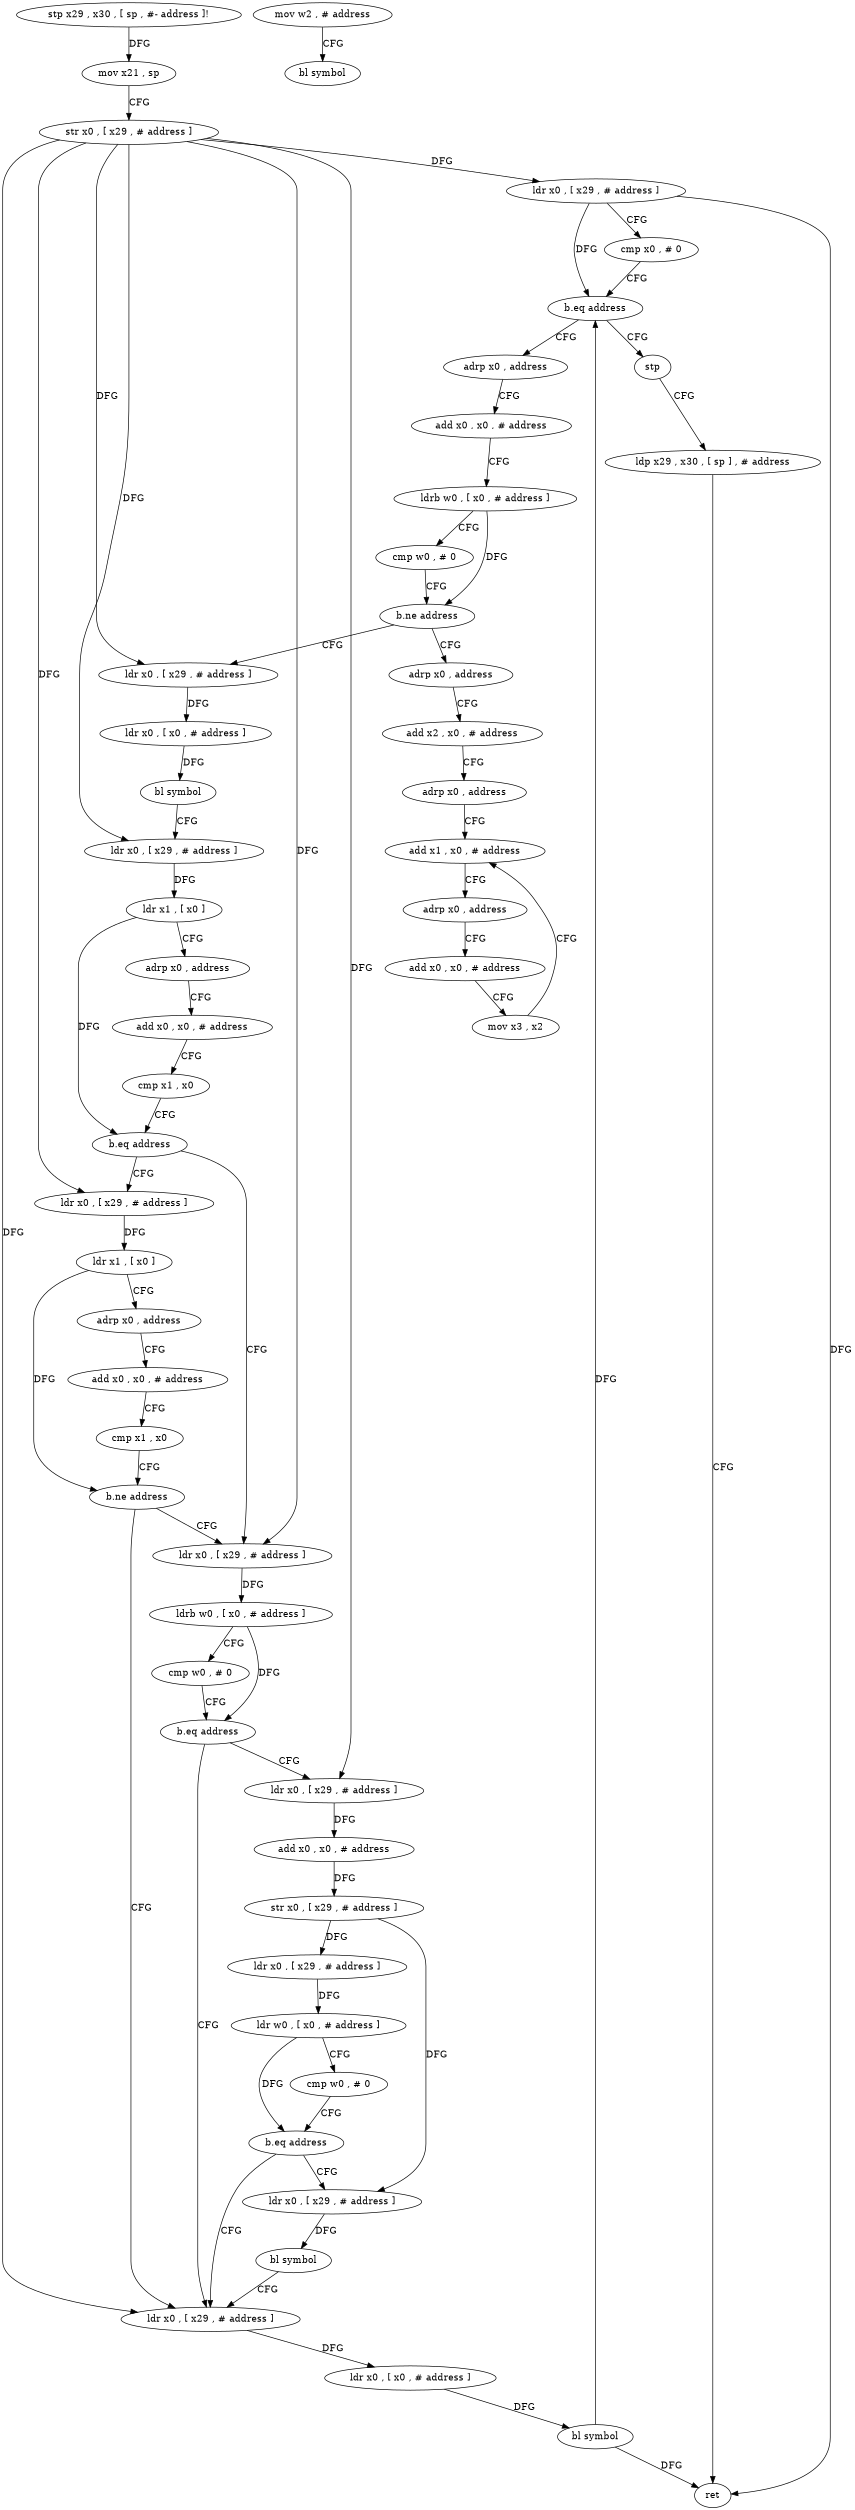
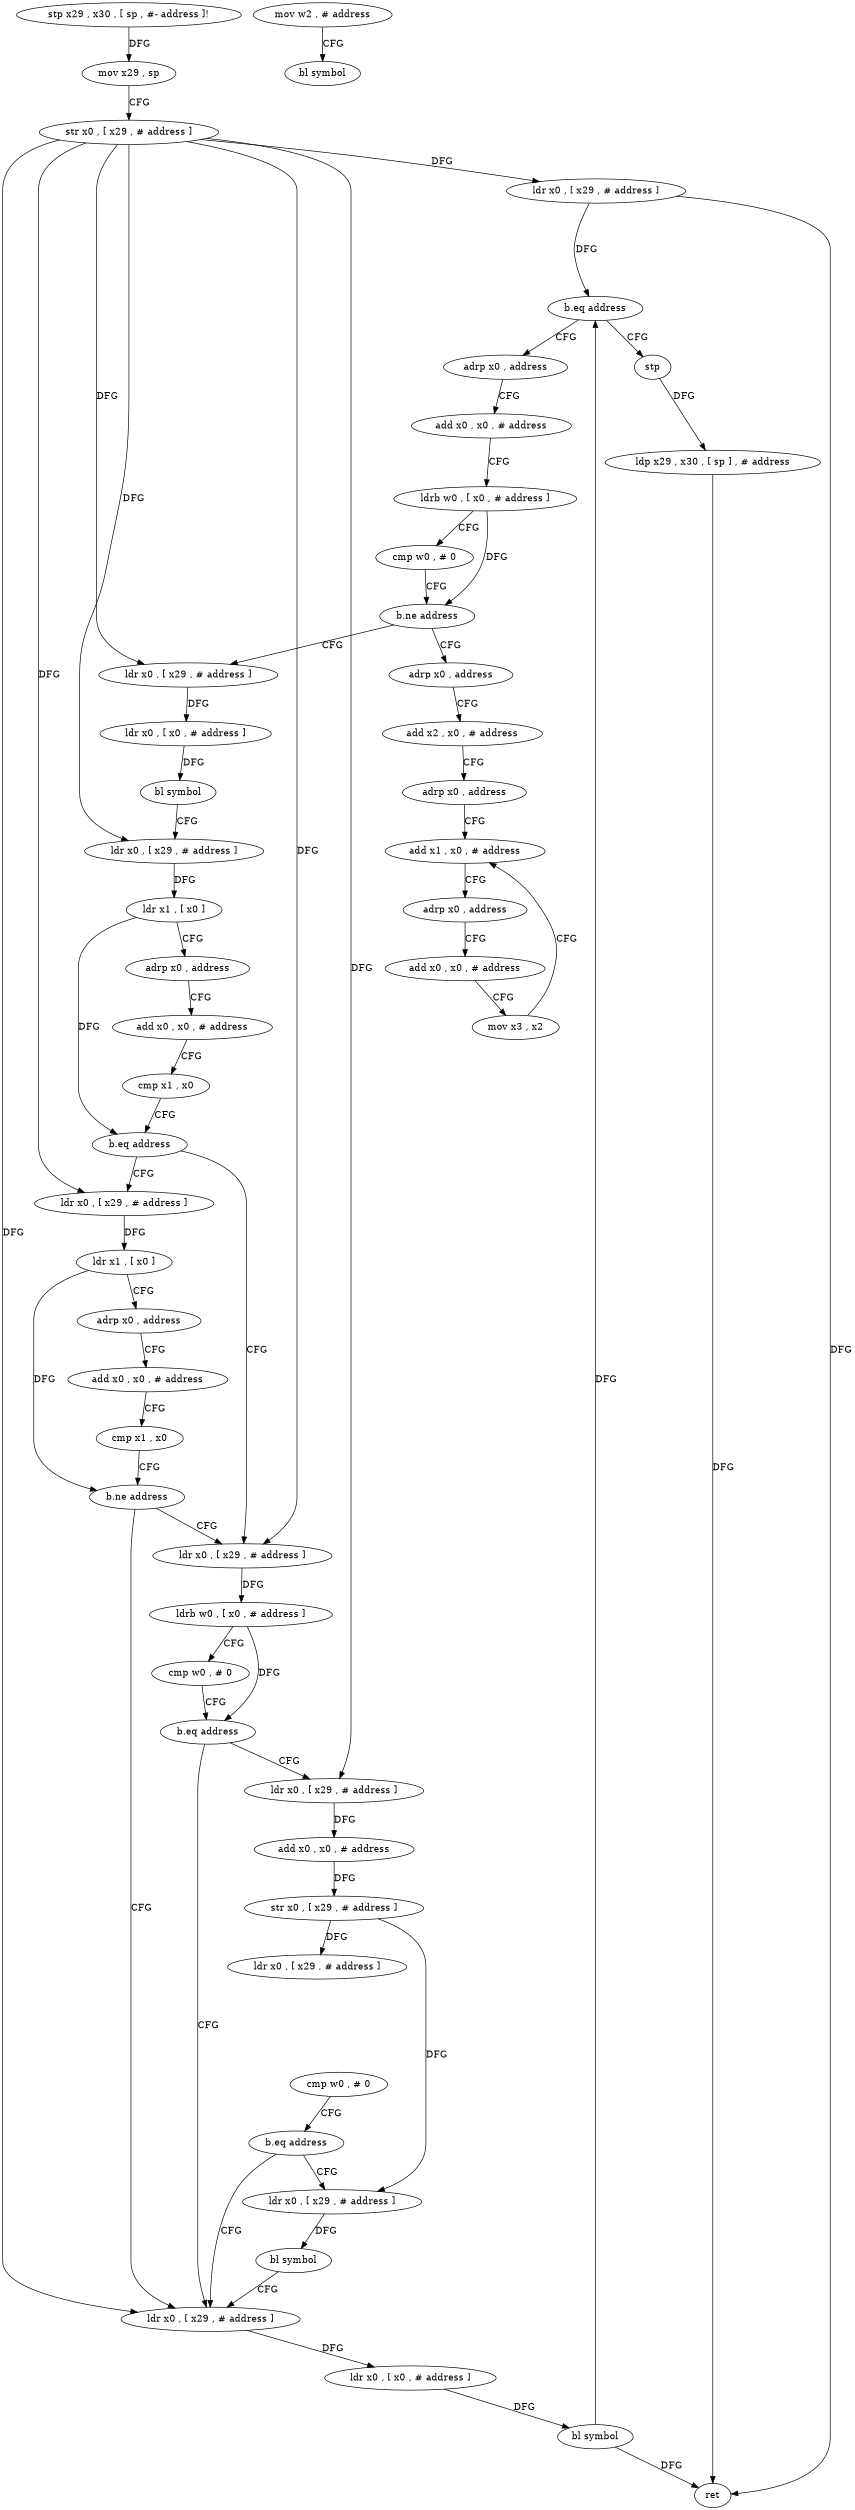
node "mov x21 , sp": label "mov x21 , sp" -> "mov x29 , sp"
node "cmp x0 , # 0": removed
edge "stp" -> "ldp x29 , x30 , [ sp ] , # address": label "CFG" -> "DFG"
edge "ldp x29 , x30 , [ sp ] , # address" -> "ret": label "CFG" -> "DFG"
node "ldr w0 , [ x0 , # address ]": removed
